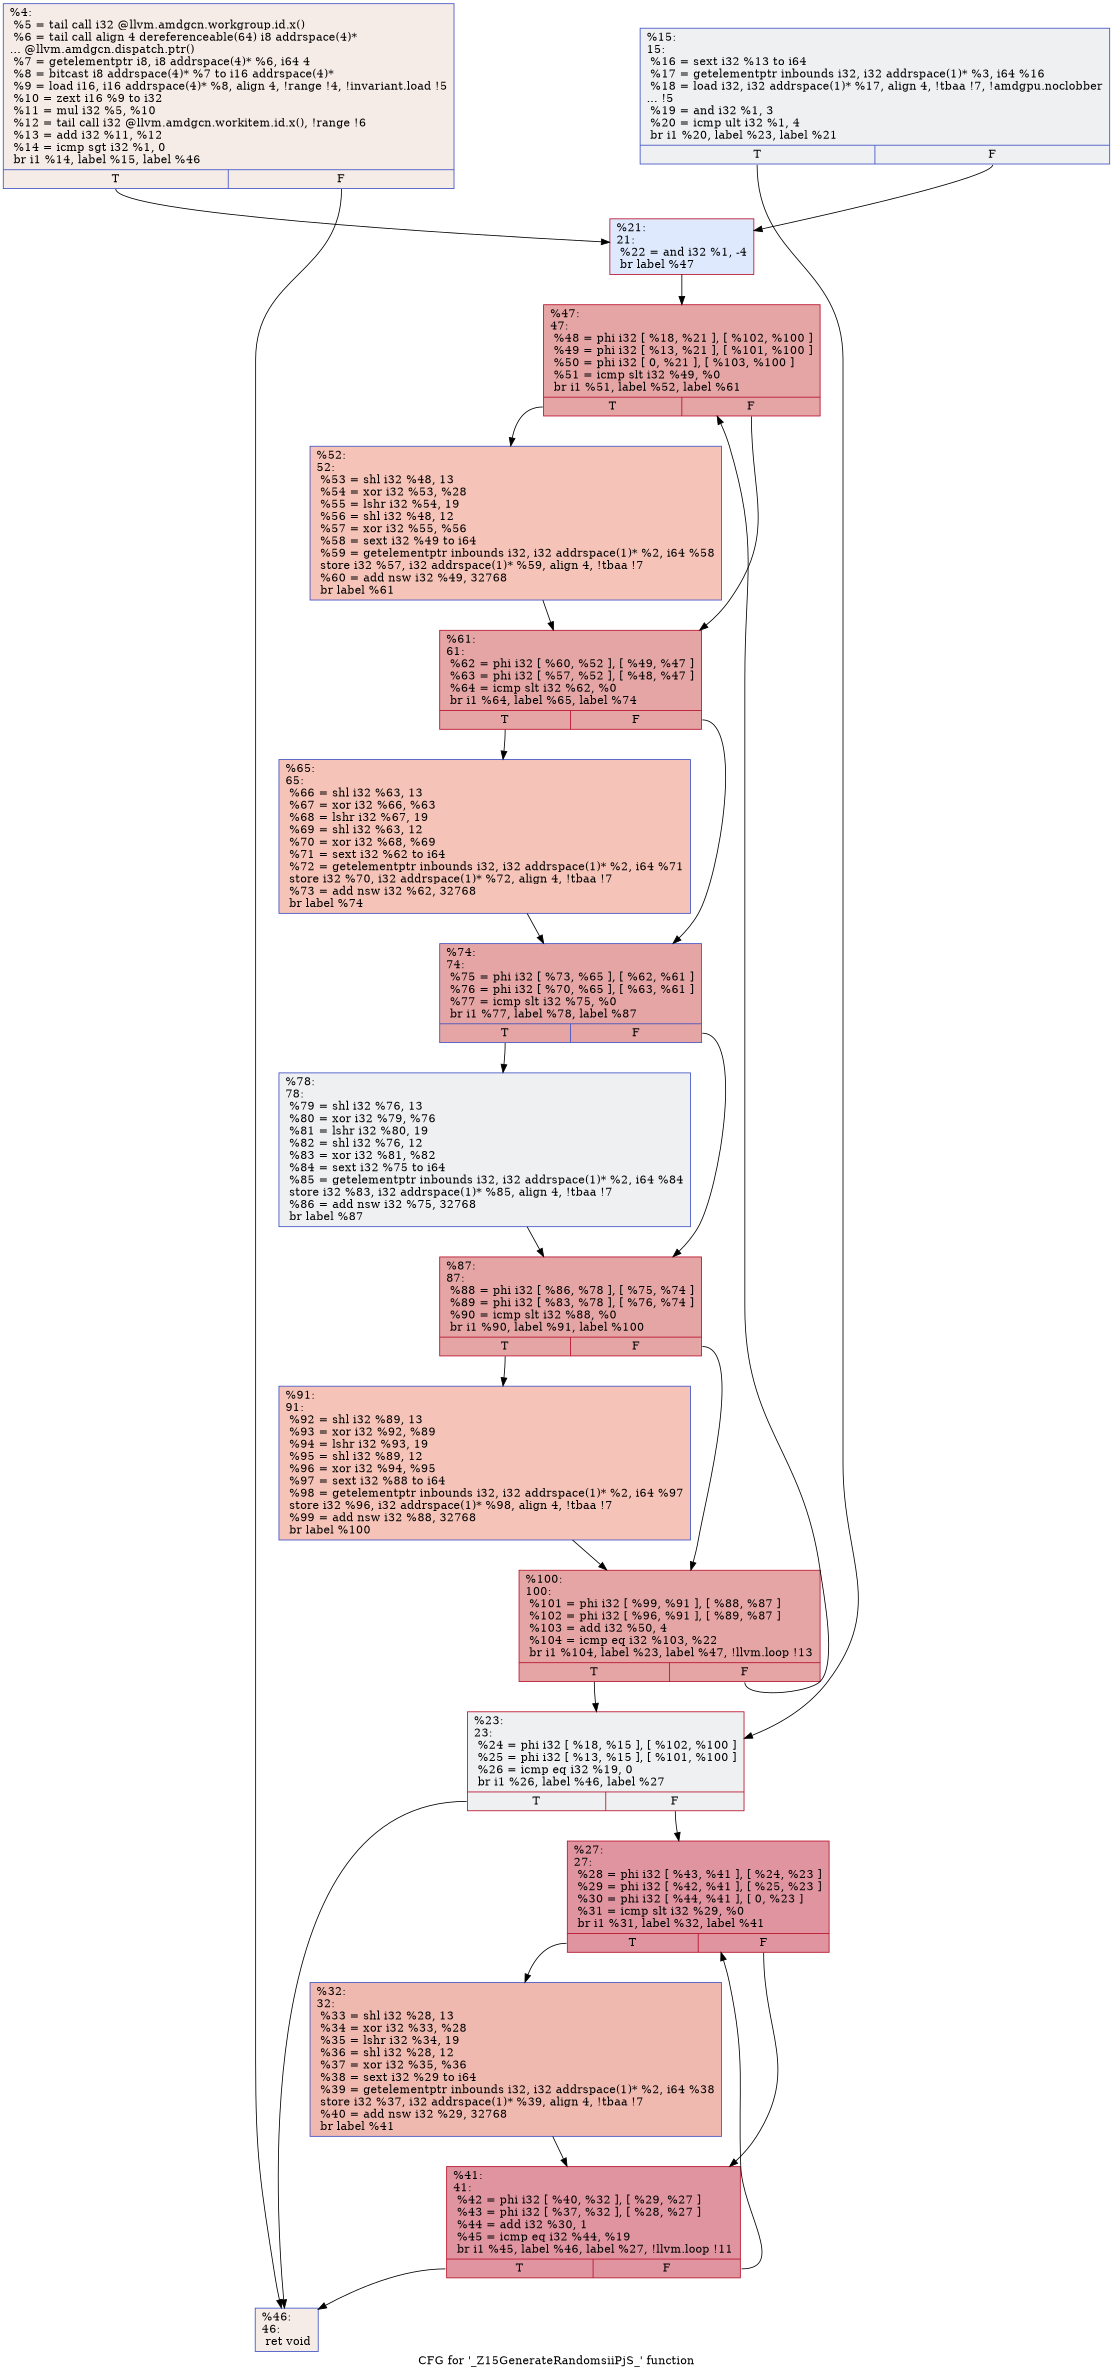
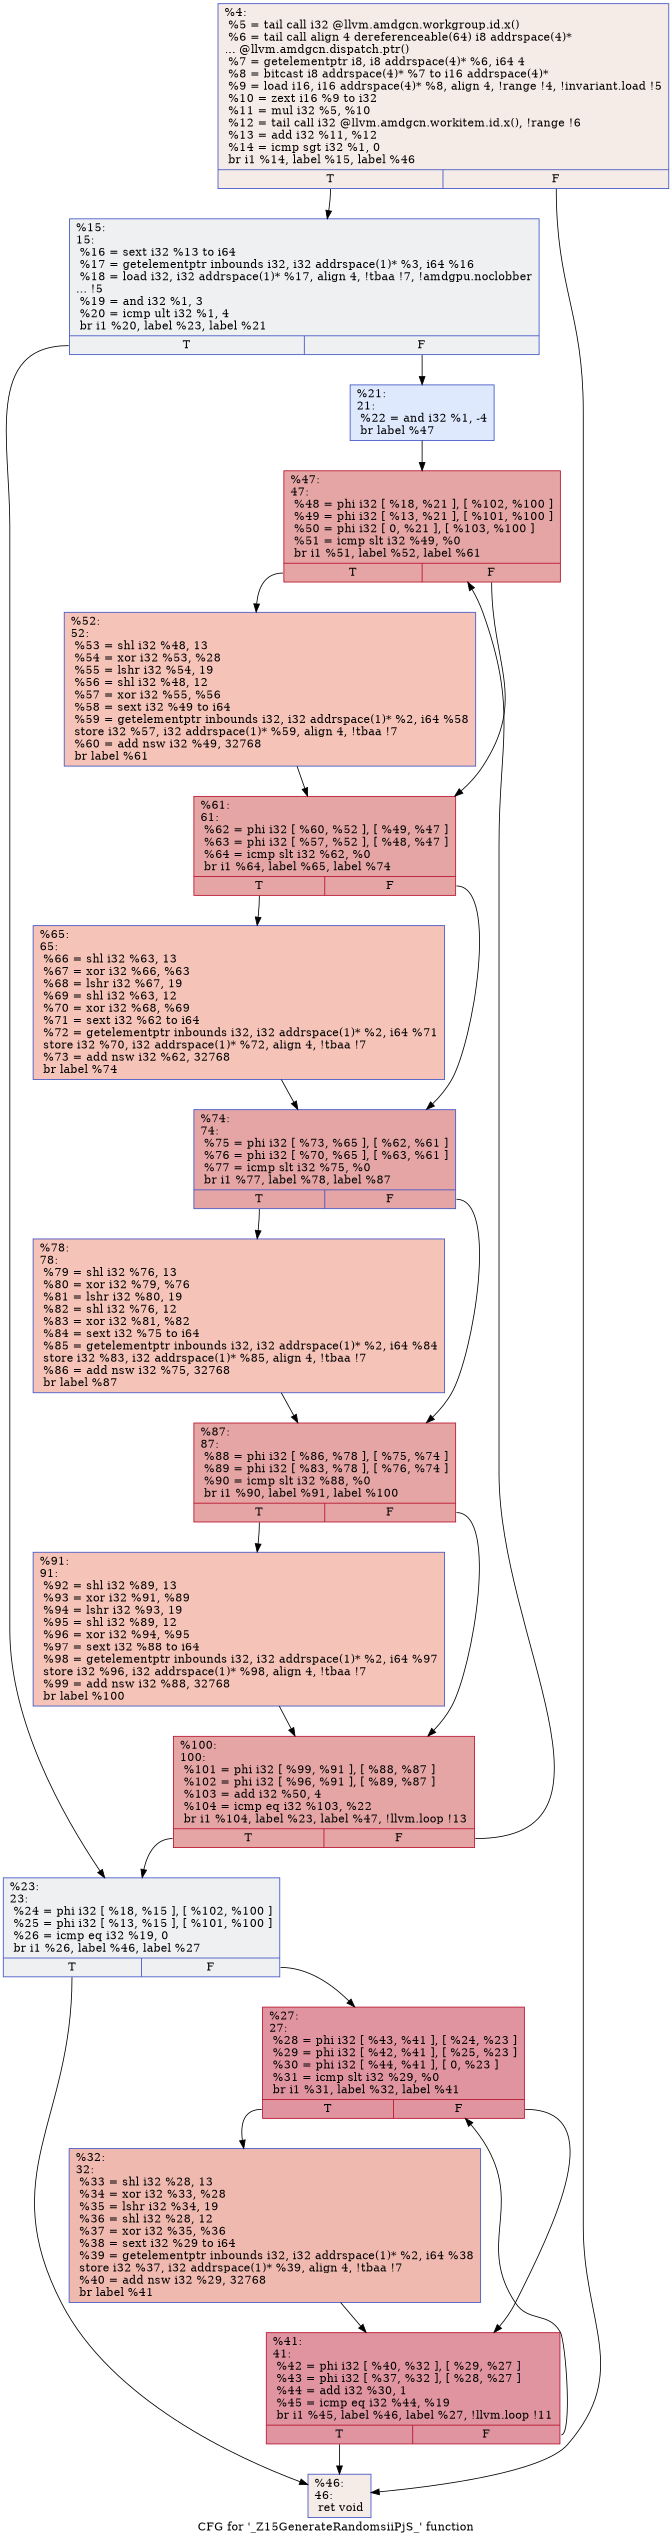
edge "%4:" -> "%21:": now "%4:" -> "%15:"
node "%21:": color #b70d28ff -> #3d50c3ff
node "%78:": fillcolor #d9dce170 -> #e8765c70
node "%91:": text "%93 = xor i32 %92, %89" -> "%93 = xor i32 %91, %89"
node "%23:": color #b70d28ff -> #3d50c3ff
